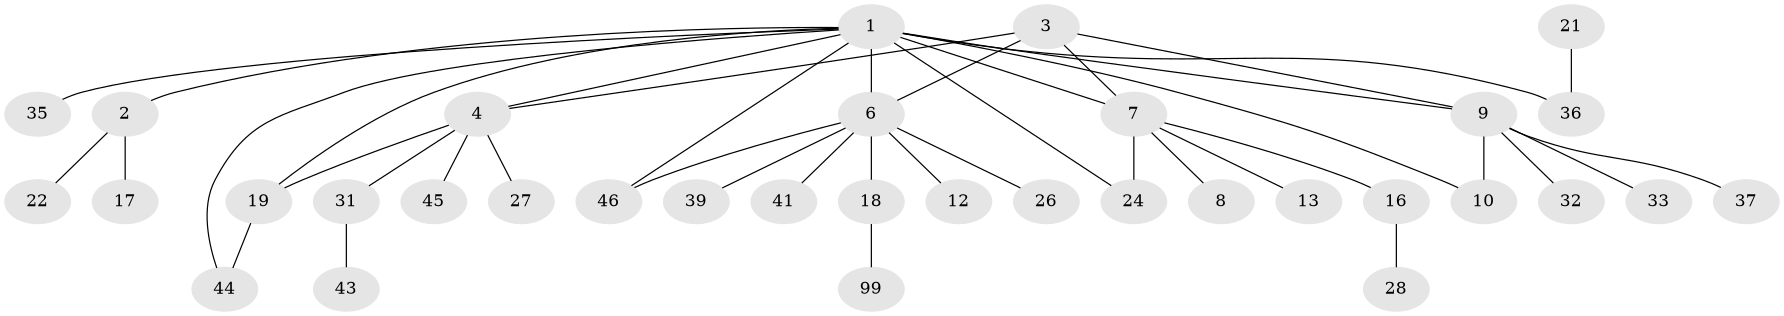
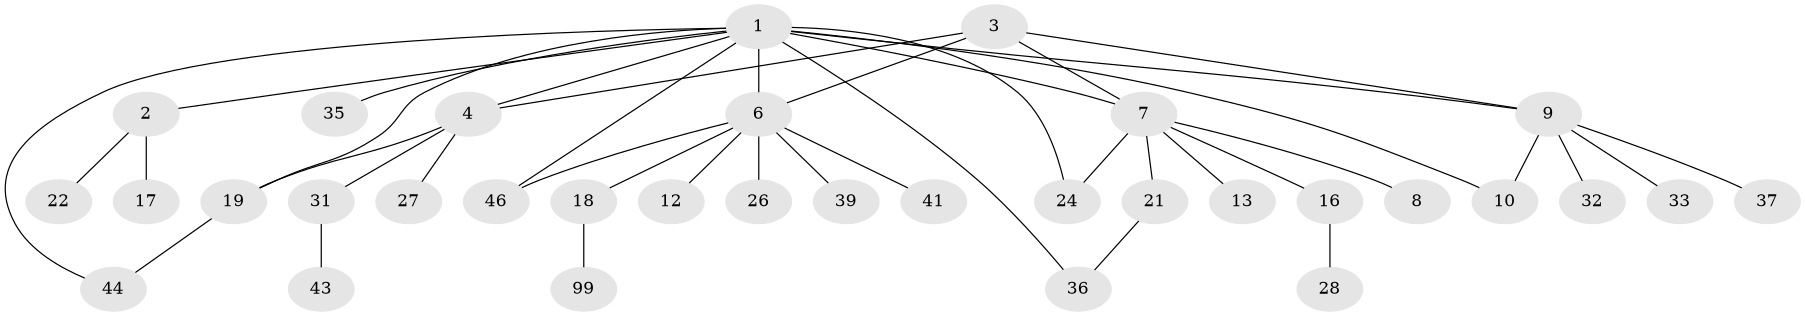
edge "7" -- "21": added
node "45": removed
